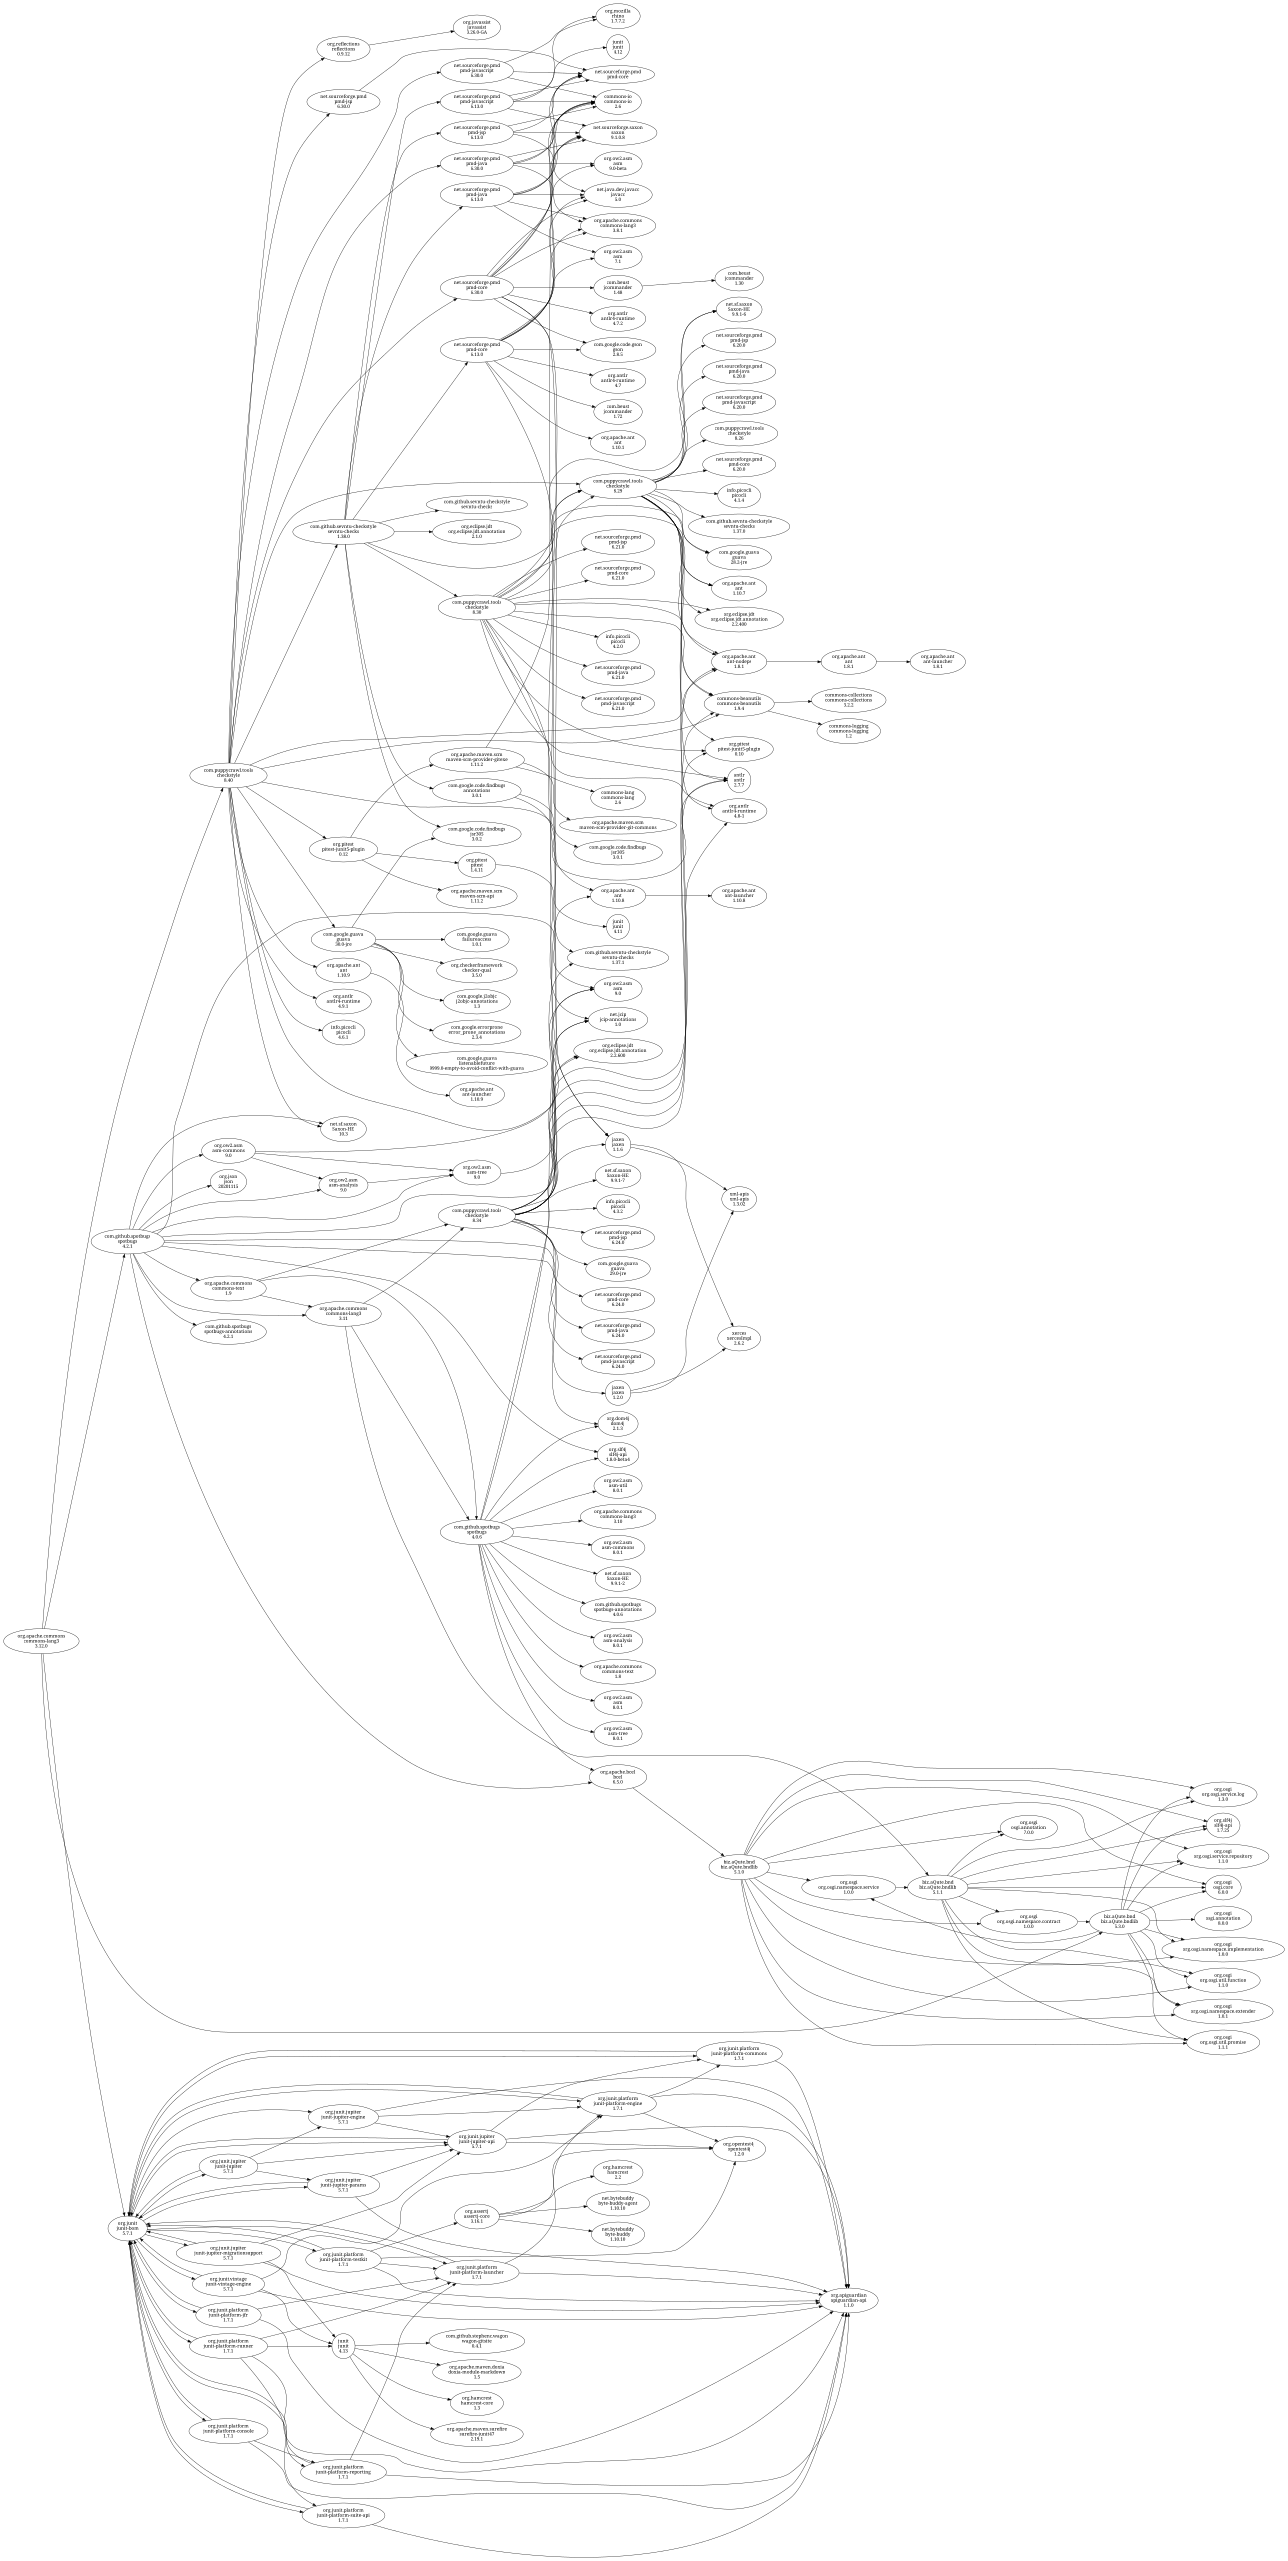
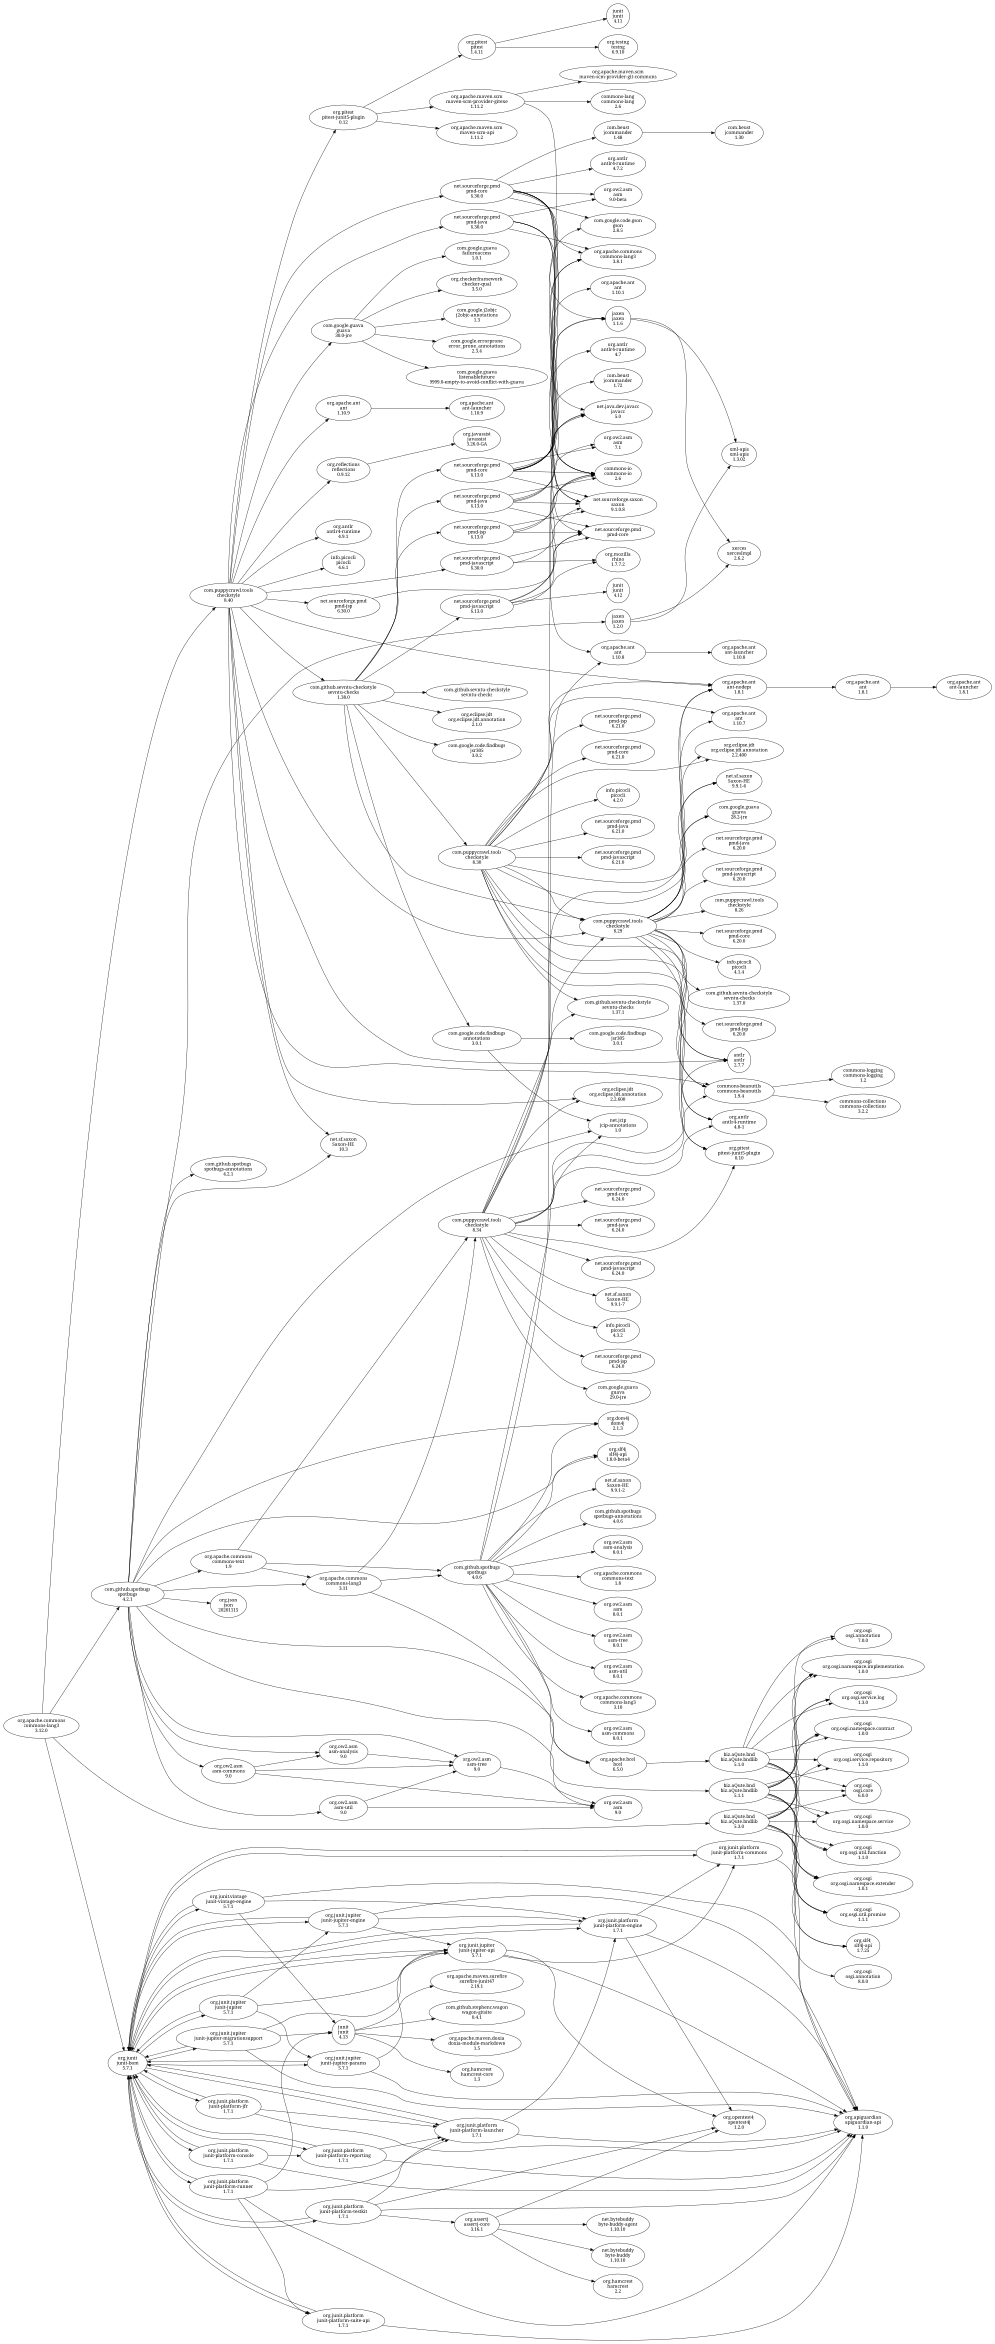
node "org.testng testng 6.9.10": added
edge "com.google.guava guava 30.0-jre" -> "com.google.code.findbugs jsr305 3.0.2": removed
edge "biz.aQute.bnd biz.aQute.bndlib 5.1.0" -> "org.slf4j slf4j-api 1.7.25": removed
node "org.ow2.asm asm-util 9.0": added
edge "org.osgi org.osgi.namespace.service 1.0.0" -> "biz.aQute.bnd biz.aQute.bndlib 5.1.1": reversed
edge "org.osgi org.osgi.namespace.contract 1.0.0" -> "biz.aQute.bnd biz.aQute.bndlib 5.3.0": reversed
edge "org.junit.jupiter junit-jupiter-engine 5.7.1" -> "org.junit junit-bom 5.7.1": added
